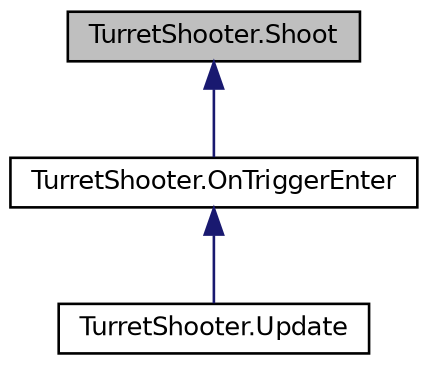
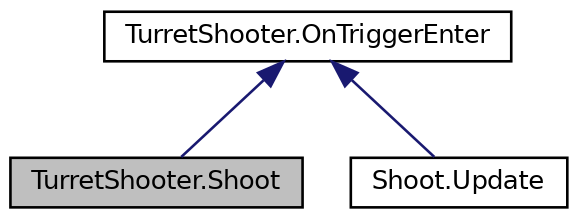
edge "TurretShooter.OnTriggerEnter" -> "TurretShooter.Shoot": reversed
node "TurretShooter.Update": label "TurretShooter.Update" -> "Shoot.Update"
